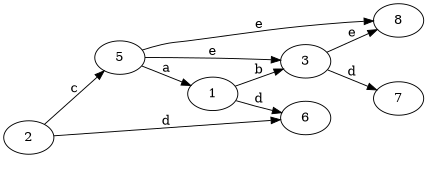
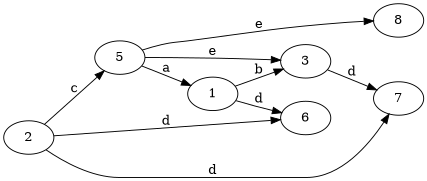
edge "3" -> "8": removed, label "e"
edge "2" -> "7": added, label "d"
